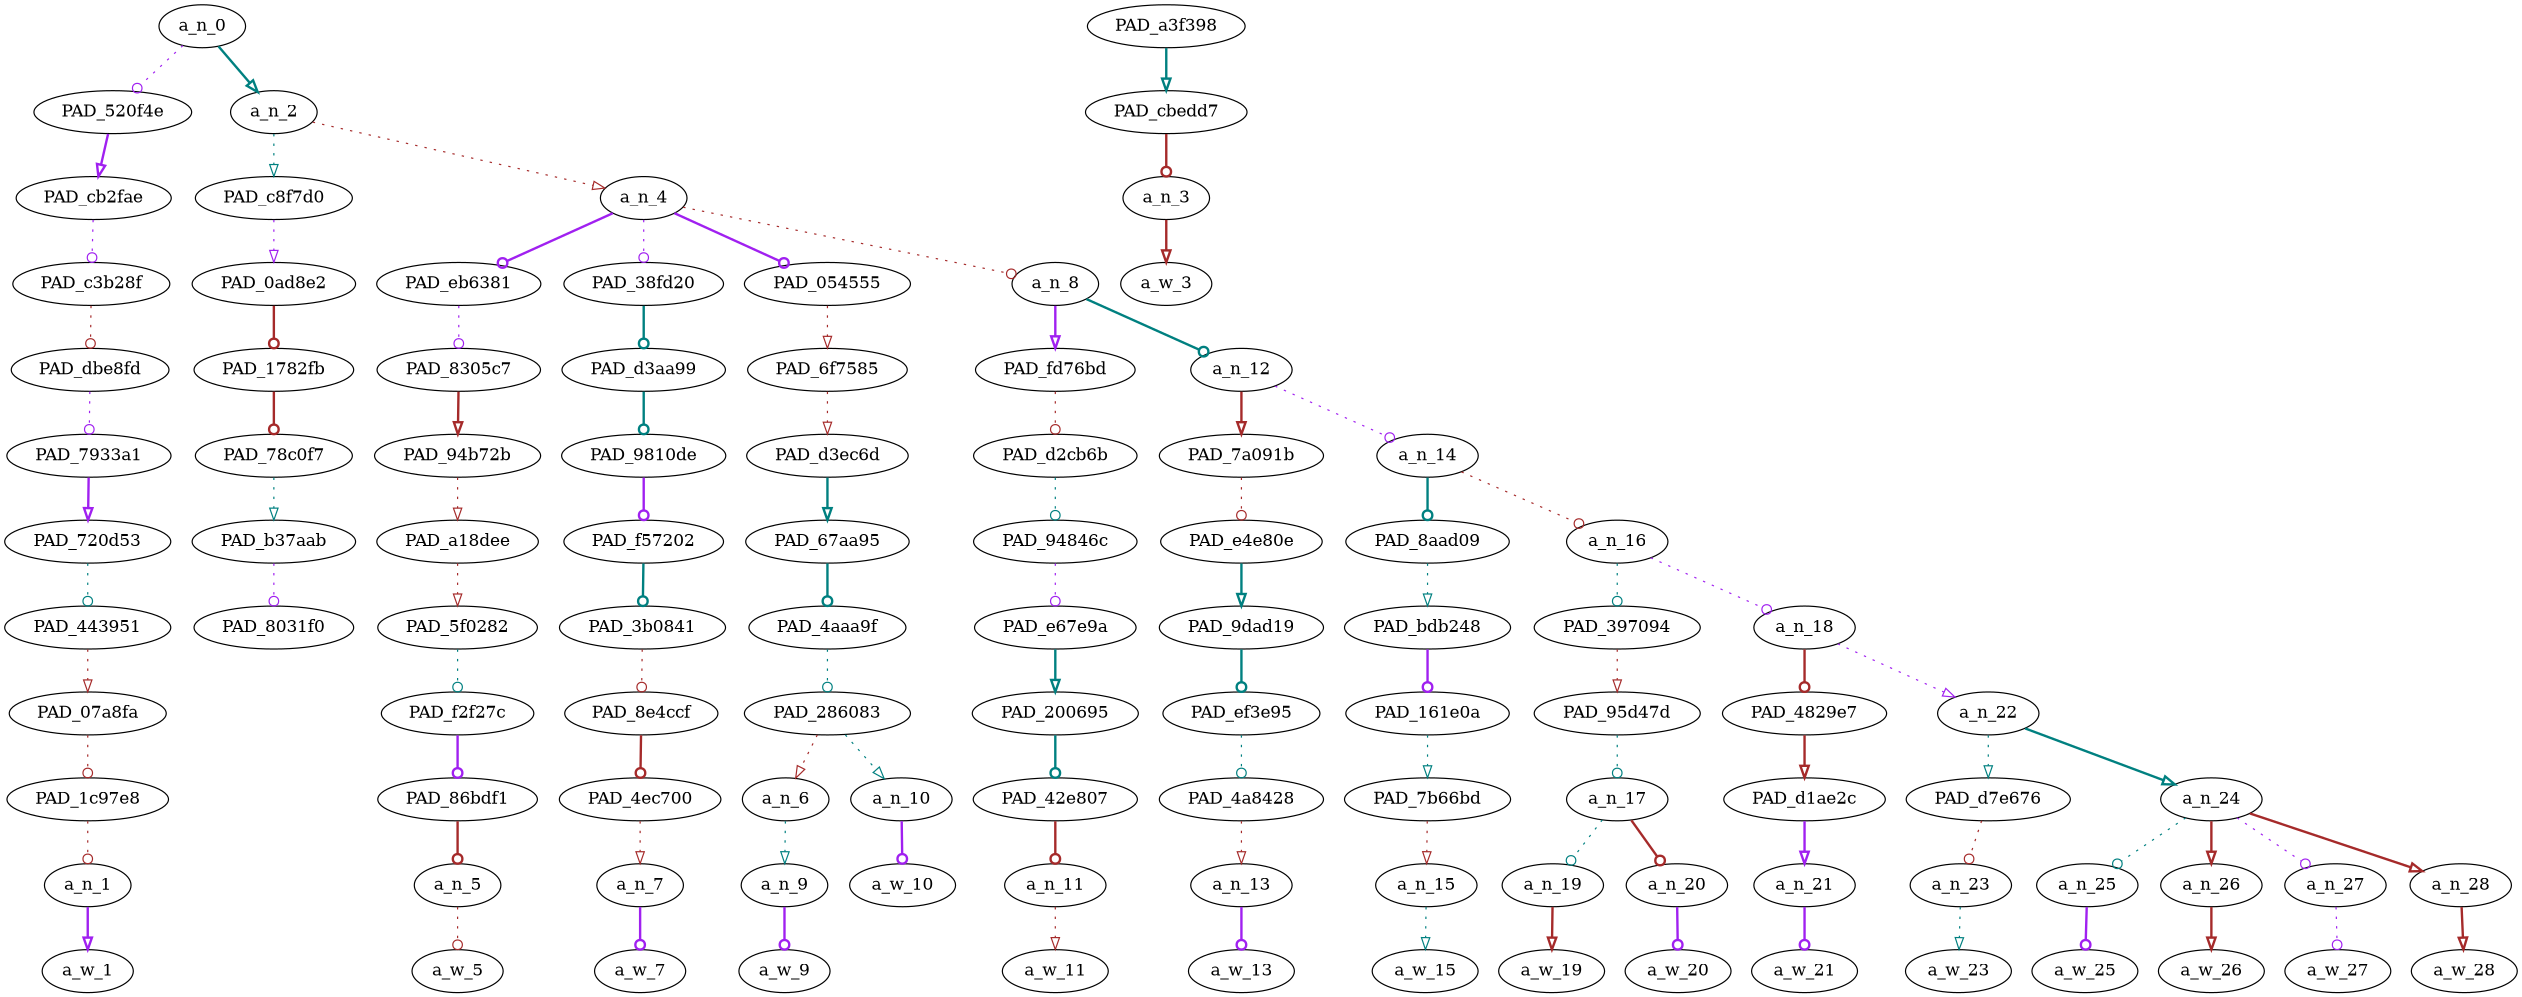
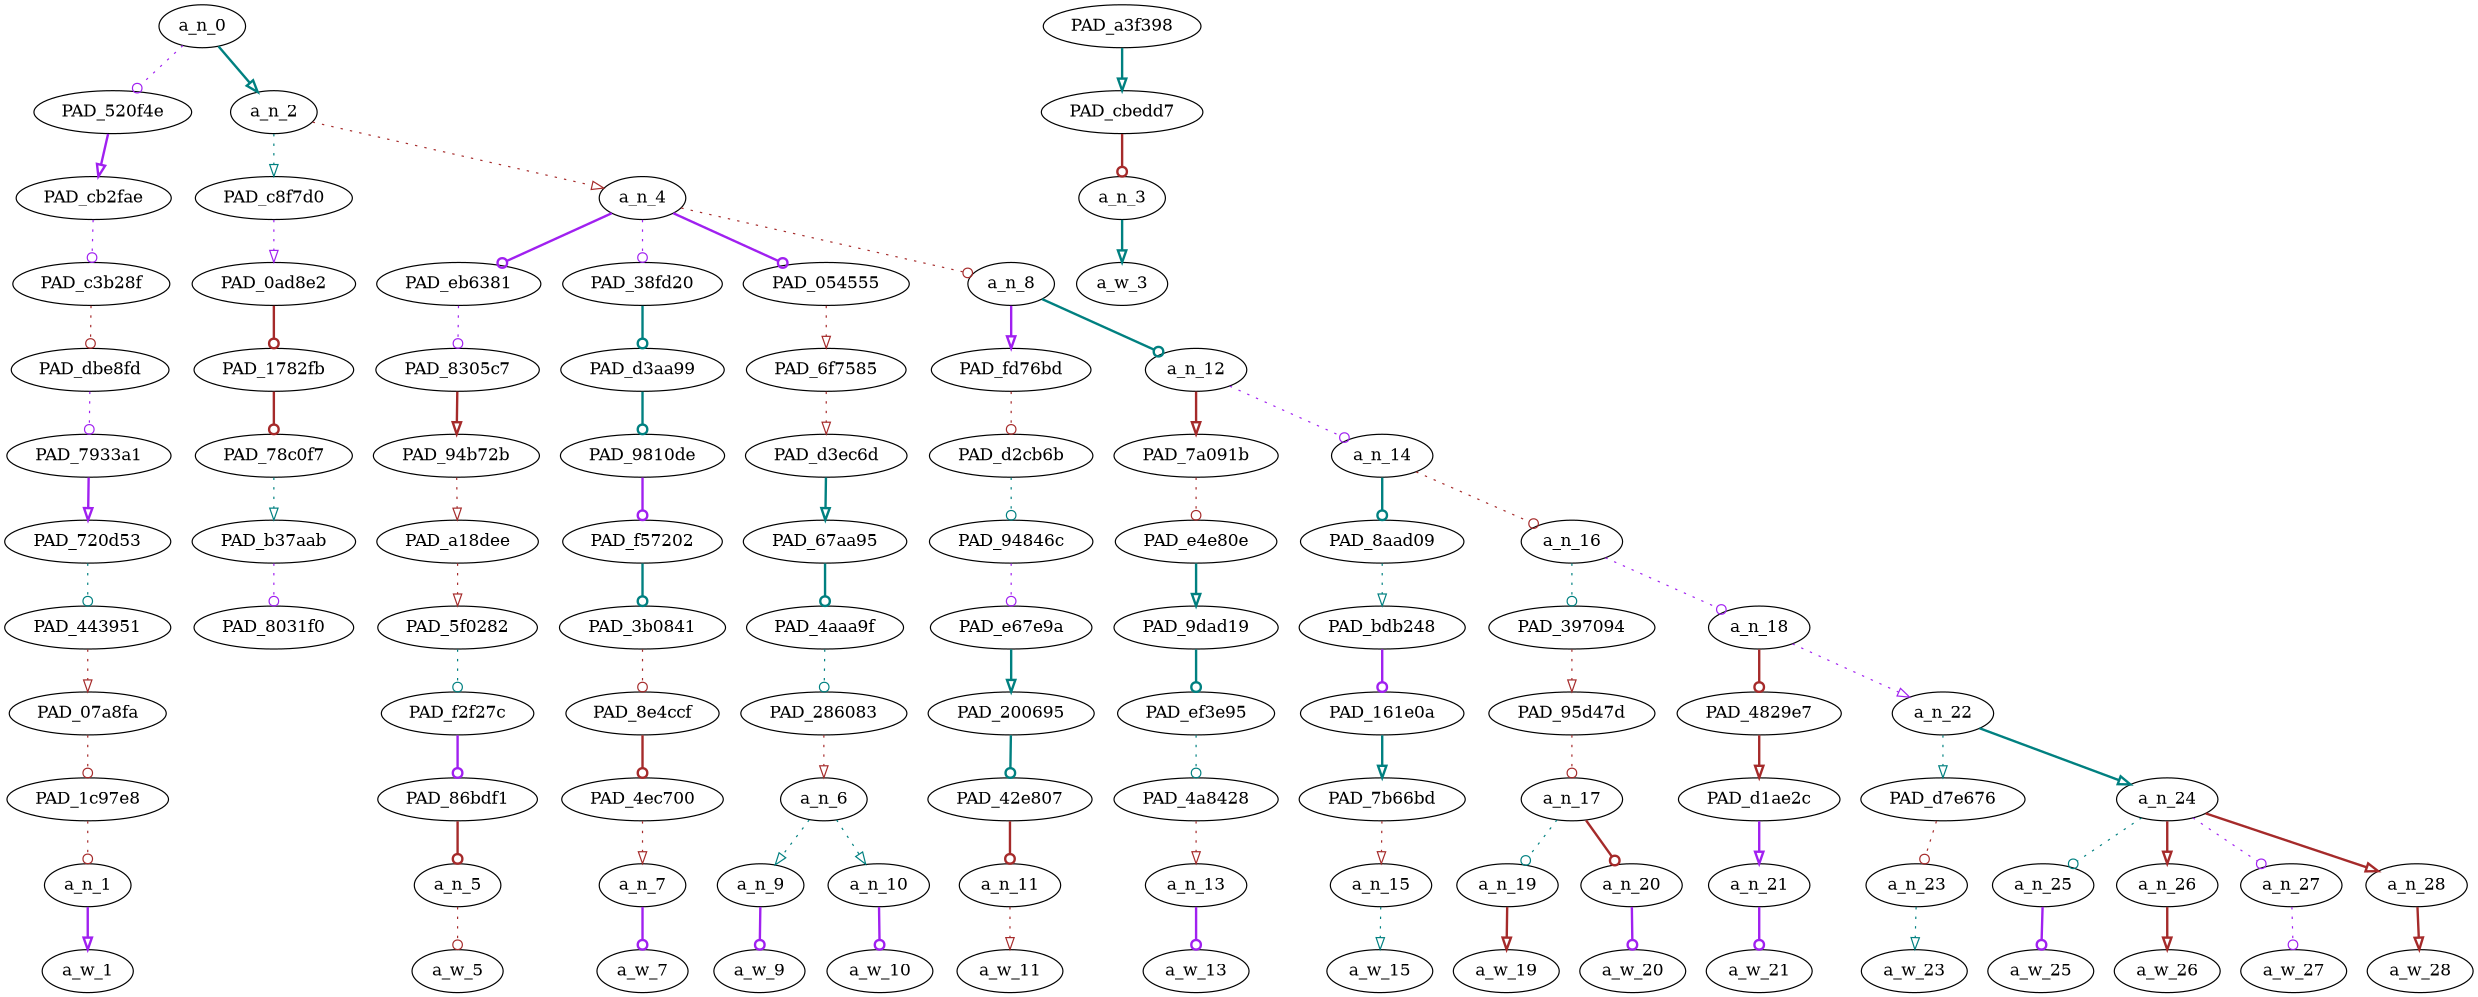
edge "a_n_3" -> "a_w_3": color brown -> teal
edge "PAD_161e0a" -> "PAD_7b66bd": style dotted -> bold
edge "PAD_286083" -> "a_n_10": now "a_n_6" -> "a_n_10"
edge "PAD_95d47d" -> "a_n_17": color teal -> brown
